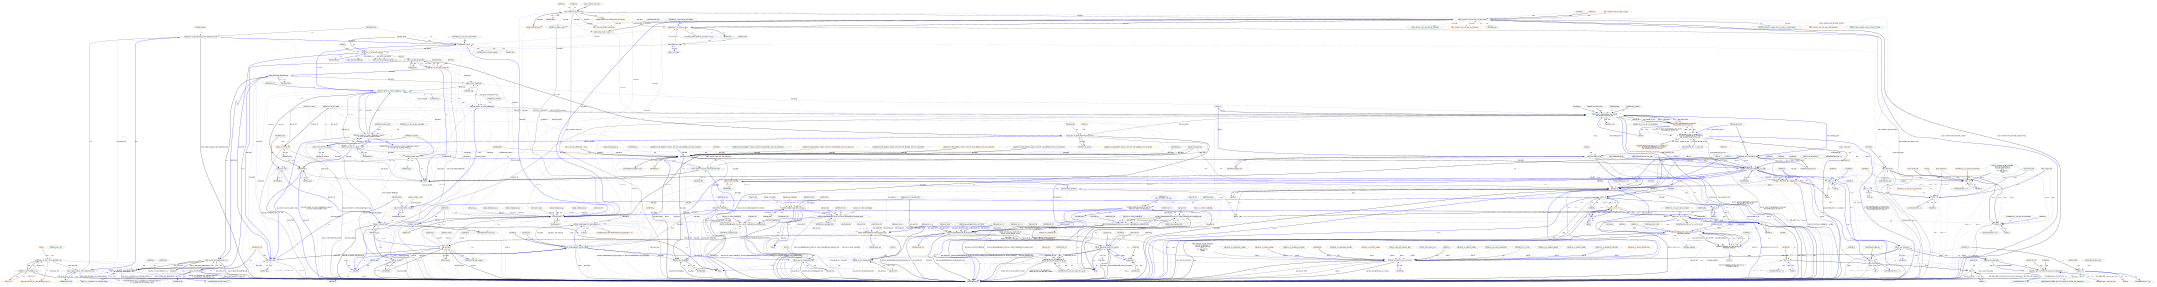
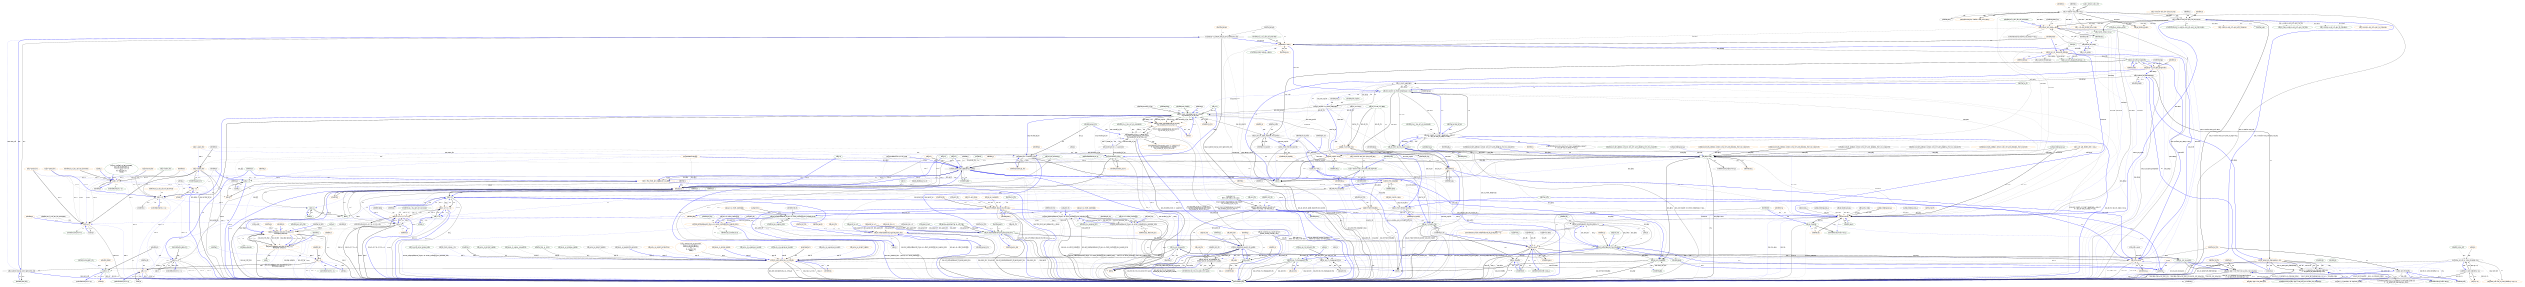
edge "(Call,srvr_ecpoint = EC_POINT_new(group))" -> "(Call,EC_POINT_new(group))": label "DDG: ngroup == NULL" -> "CFG: "
edge "(Call,EVP_MD_CTX_init(&md_ctx))" -> "(Call,EVP_VerifyInit_ex(&md_ctx, md, NULL))": removed, label "DDG: &md_ctx"
edge "(Call,dh=NULL)" -> "(ControlStructure,if (dh != NULL))": now "(Call,DH_free(dh))" -> "(ControlStructure,if (dh != NULL))"
node "(Call,*ecdh = NULL)": added
